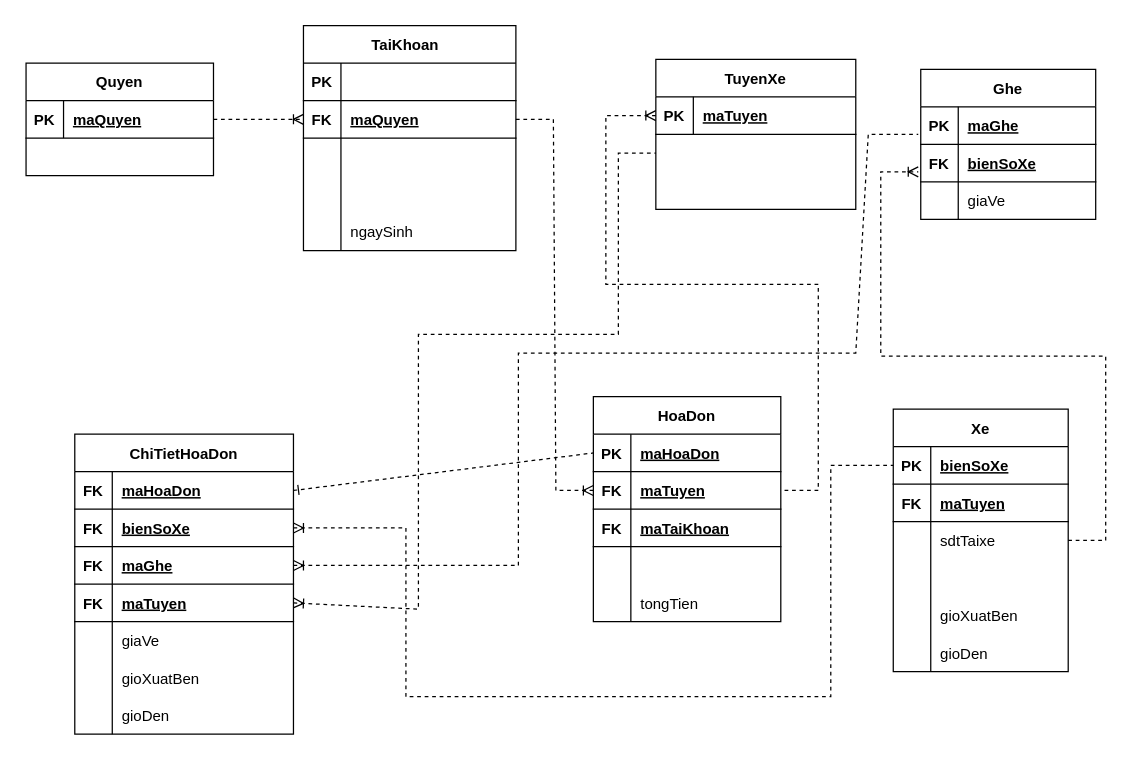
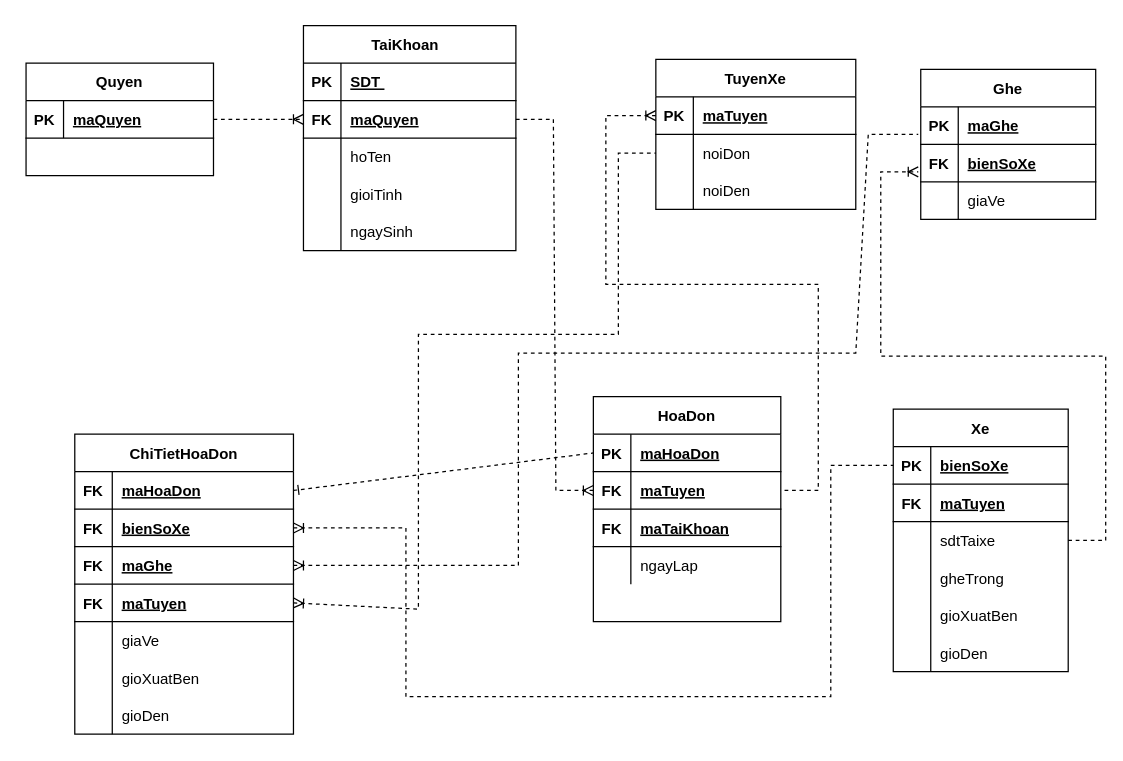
node "SDT": added
node "noiDon": added
node "hoTen": added
node "noiDen": added
node "gioiTinh": added
node "ngayLap": added
node "gheTrong": added
node "tongTien": removed
